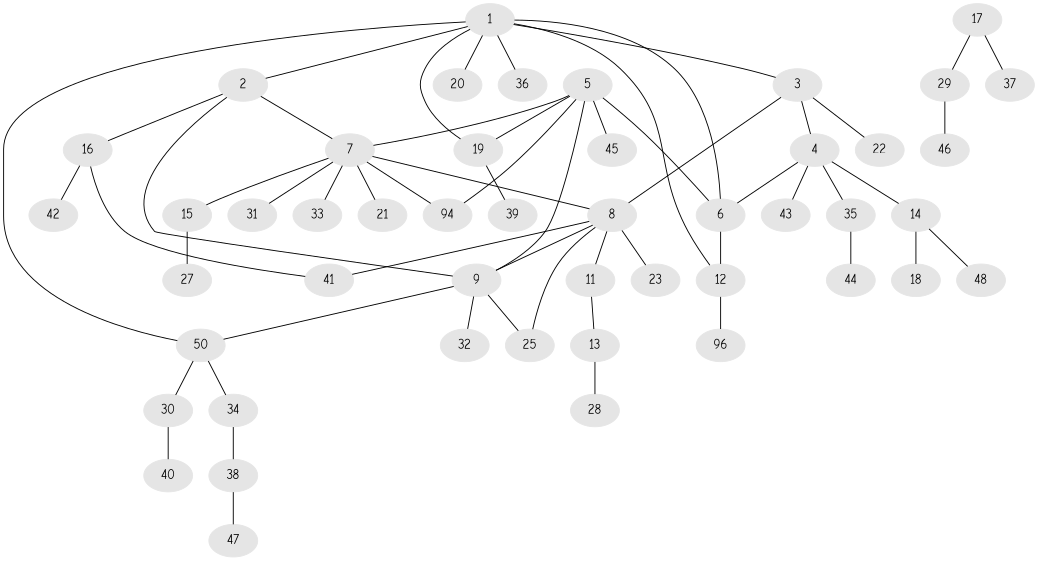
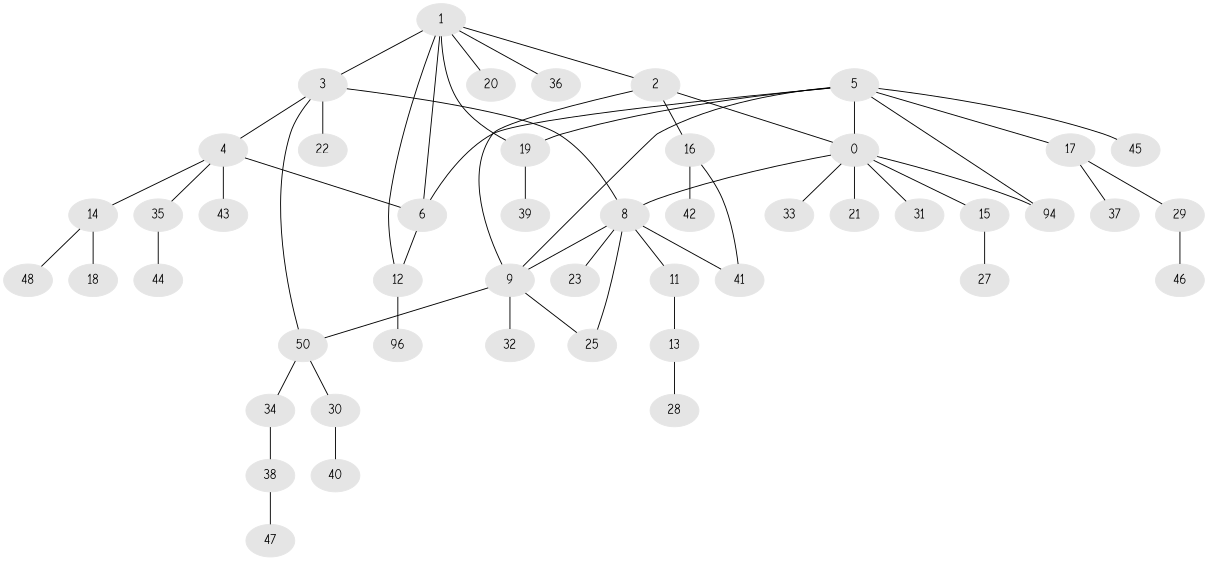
edge "1" -- "50": now "3" -- "50"
edge "5" -- "17": added
node "7": label "7" -> "0"
